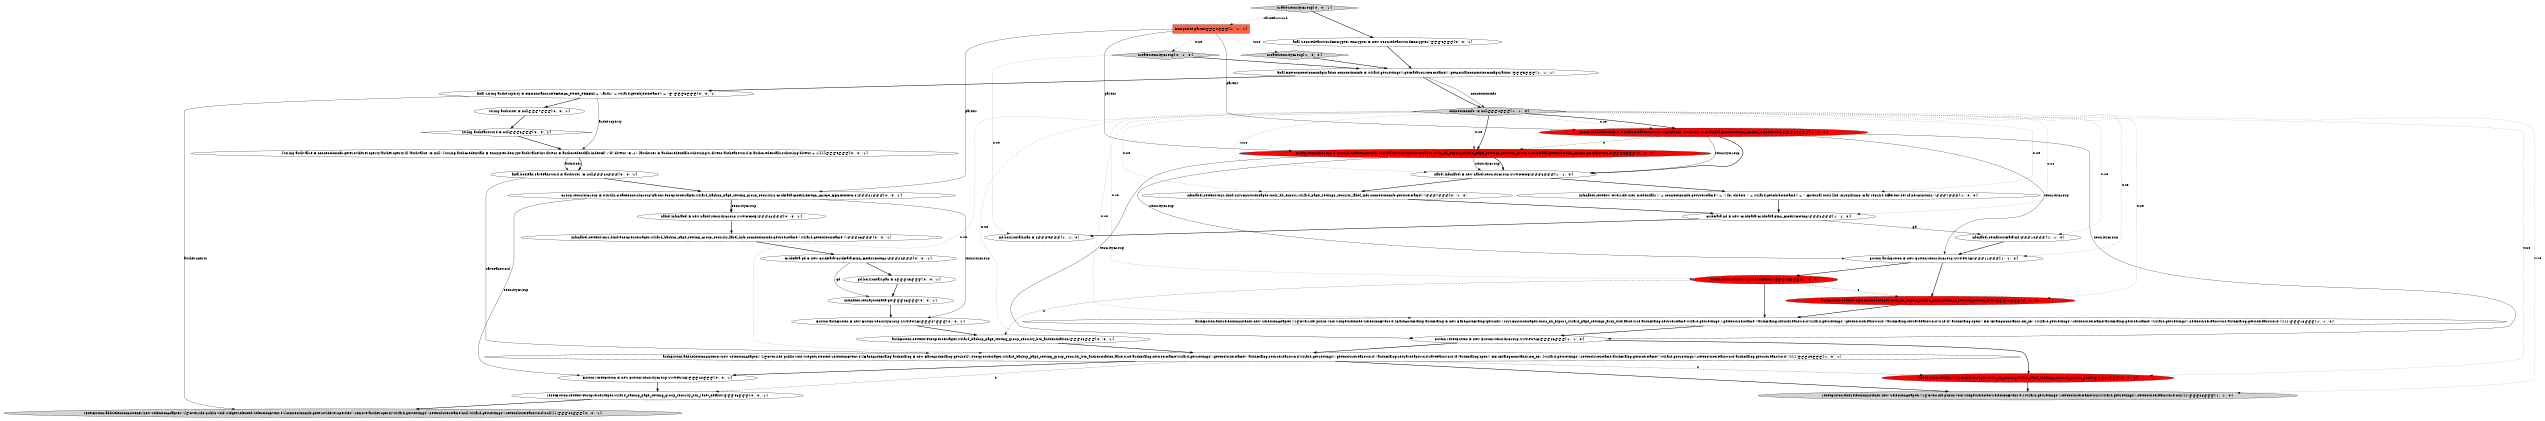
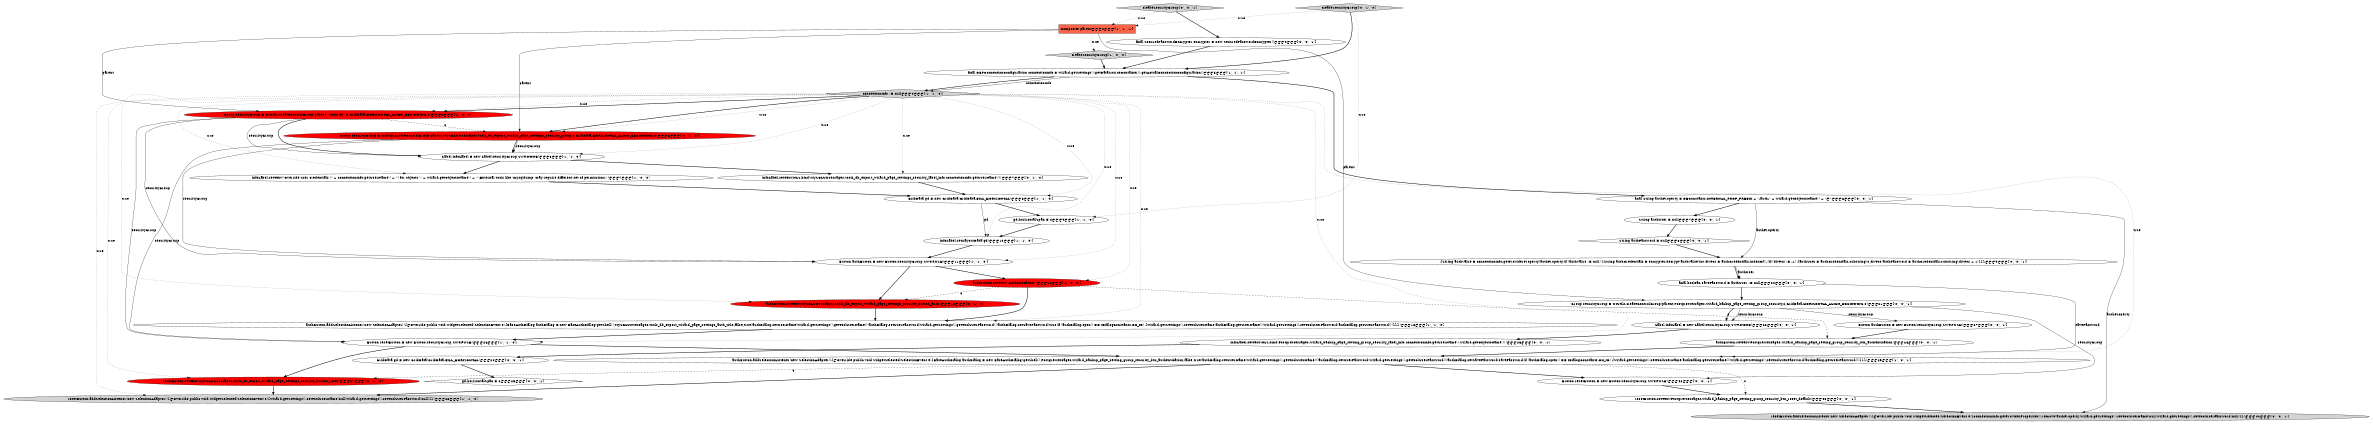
edge "createSecurityGroup['0', '0', '1']" -> "Composite parent@@@2@@@['1', '1', '1']": label "savePassword" -> "true"
edge "Composite parent@@@2@@@['1', '1', '1']" -> "createSecurityGroup['0', '1', '0']": reversed
edge "gd.horizontalSpan = 2@@@9@@@['1', '1', '0']" -> "infoLabel.setLayoutData(gd)@@@10@@@['1', '1', '0']": added
node "gd.horizontalSpan = 2@@@25@@@['0', '0', '1']": shape ellipse -> diamond
node "infoLabel.setLayoutData(gd)@@@26@@@['0', '0', '1']": removed
